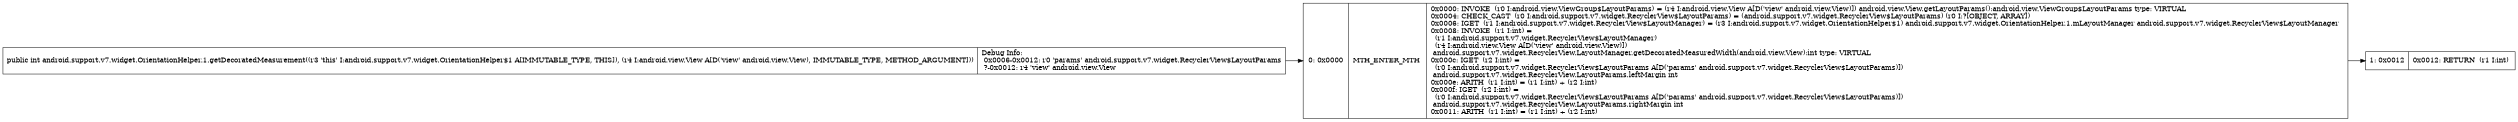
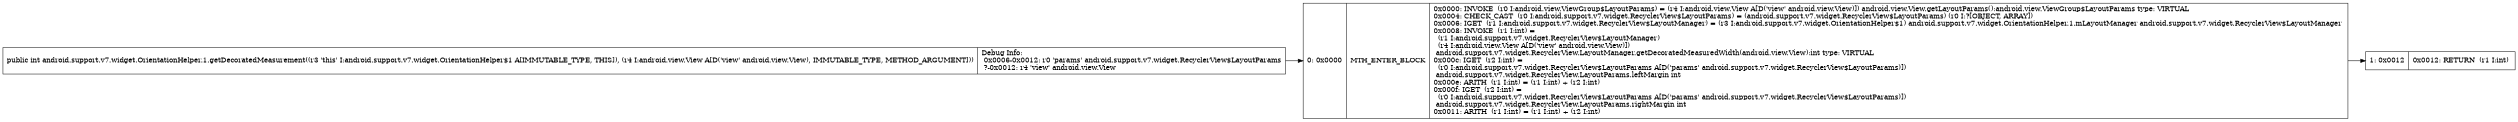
node "0: 0x0000": text "MTH_ENTER_MTH" -> "MTH_ENTER_BLOCK"
